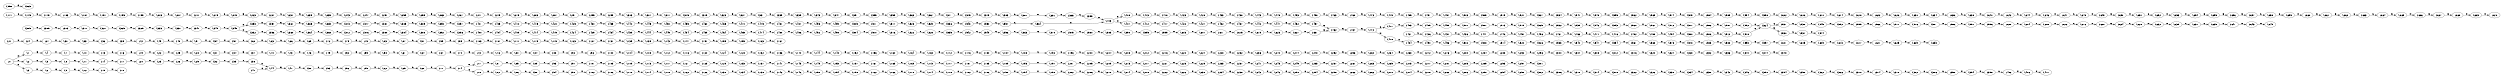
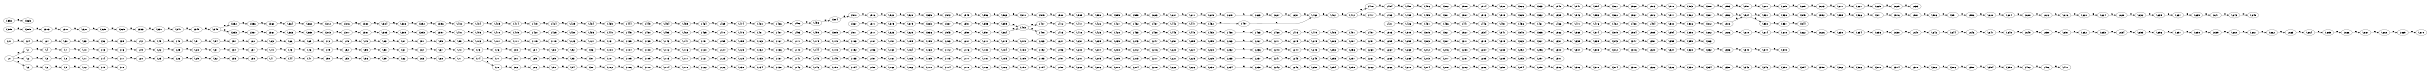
edge "S363" -> "S367": removed, label "G"
edge "S167" -> "S171": added, label "A"
edge "S38" -> "S44": now "S38" -> "S41"
